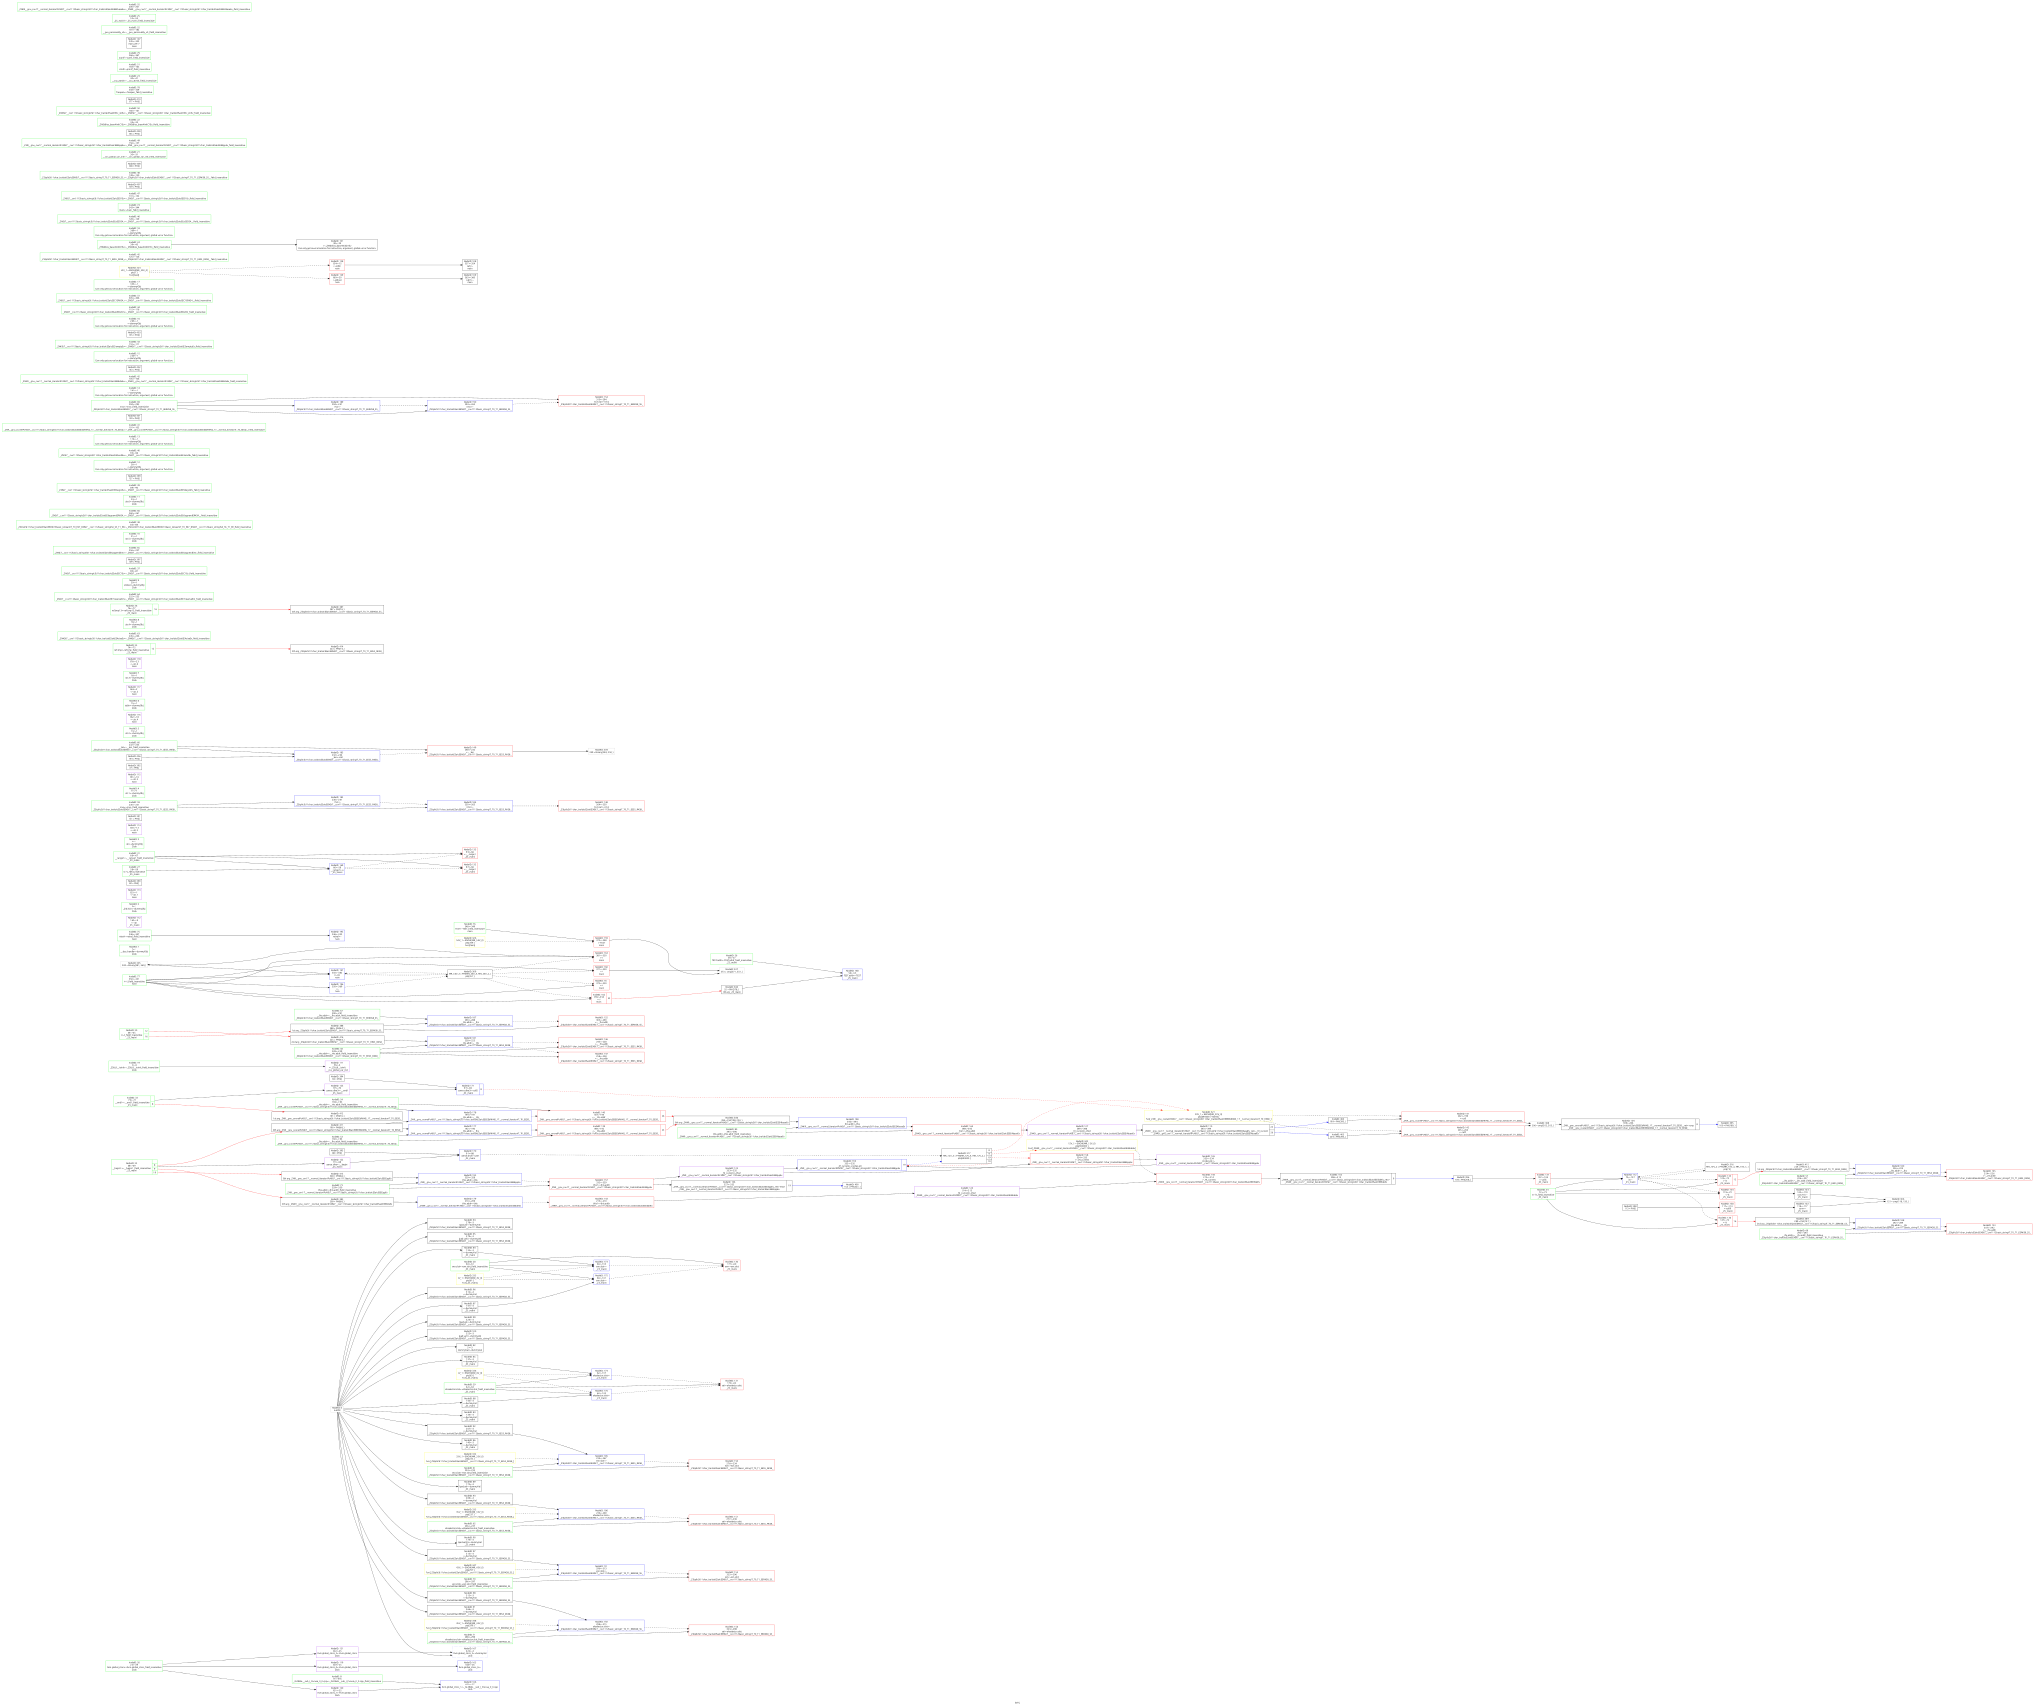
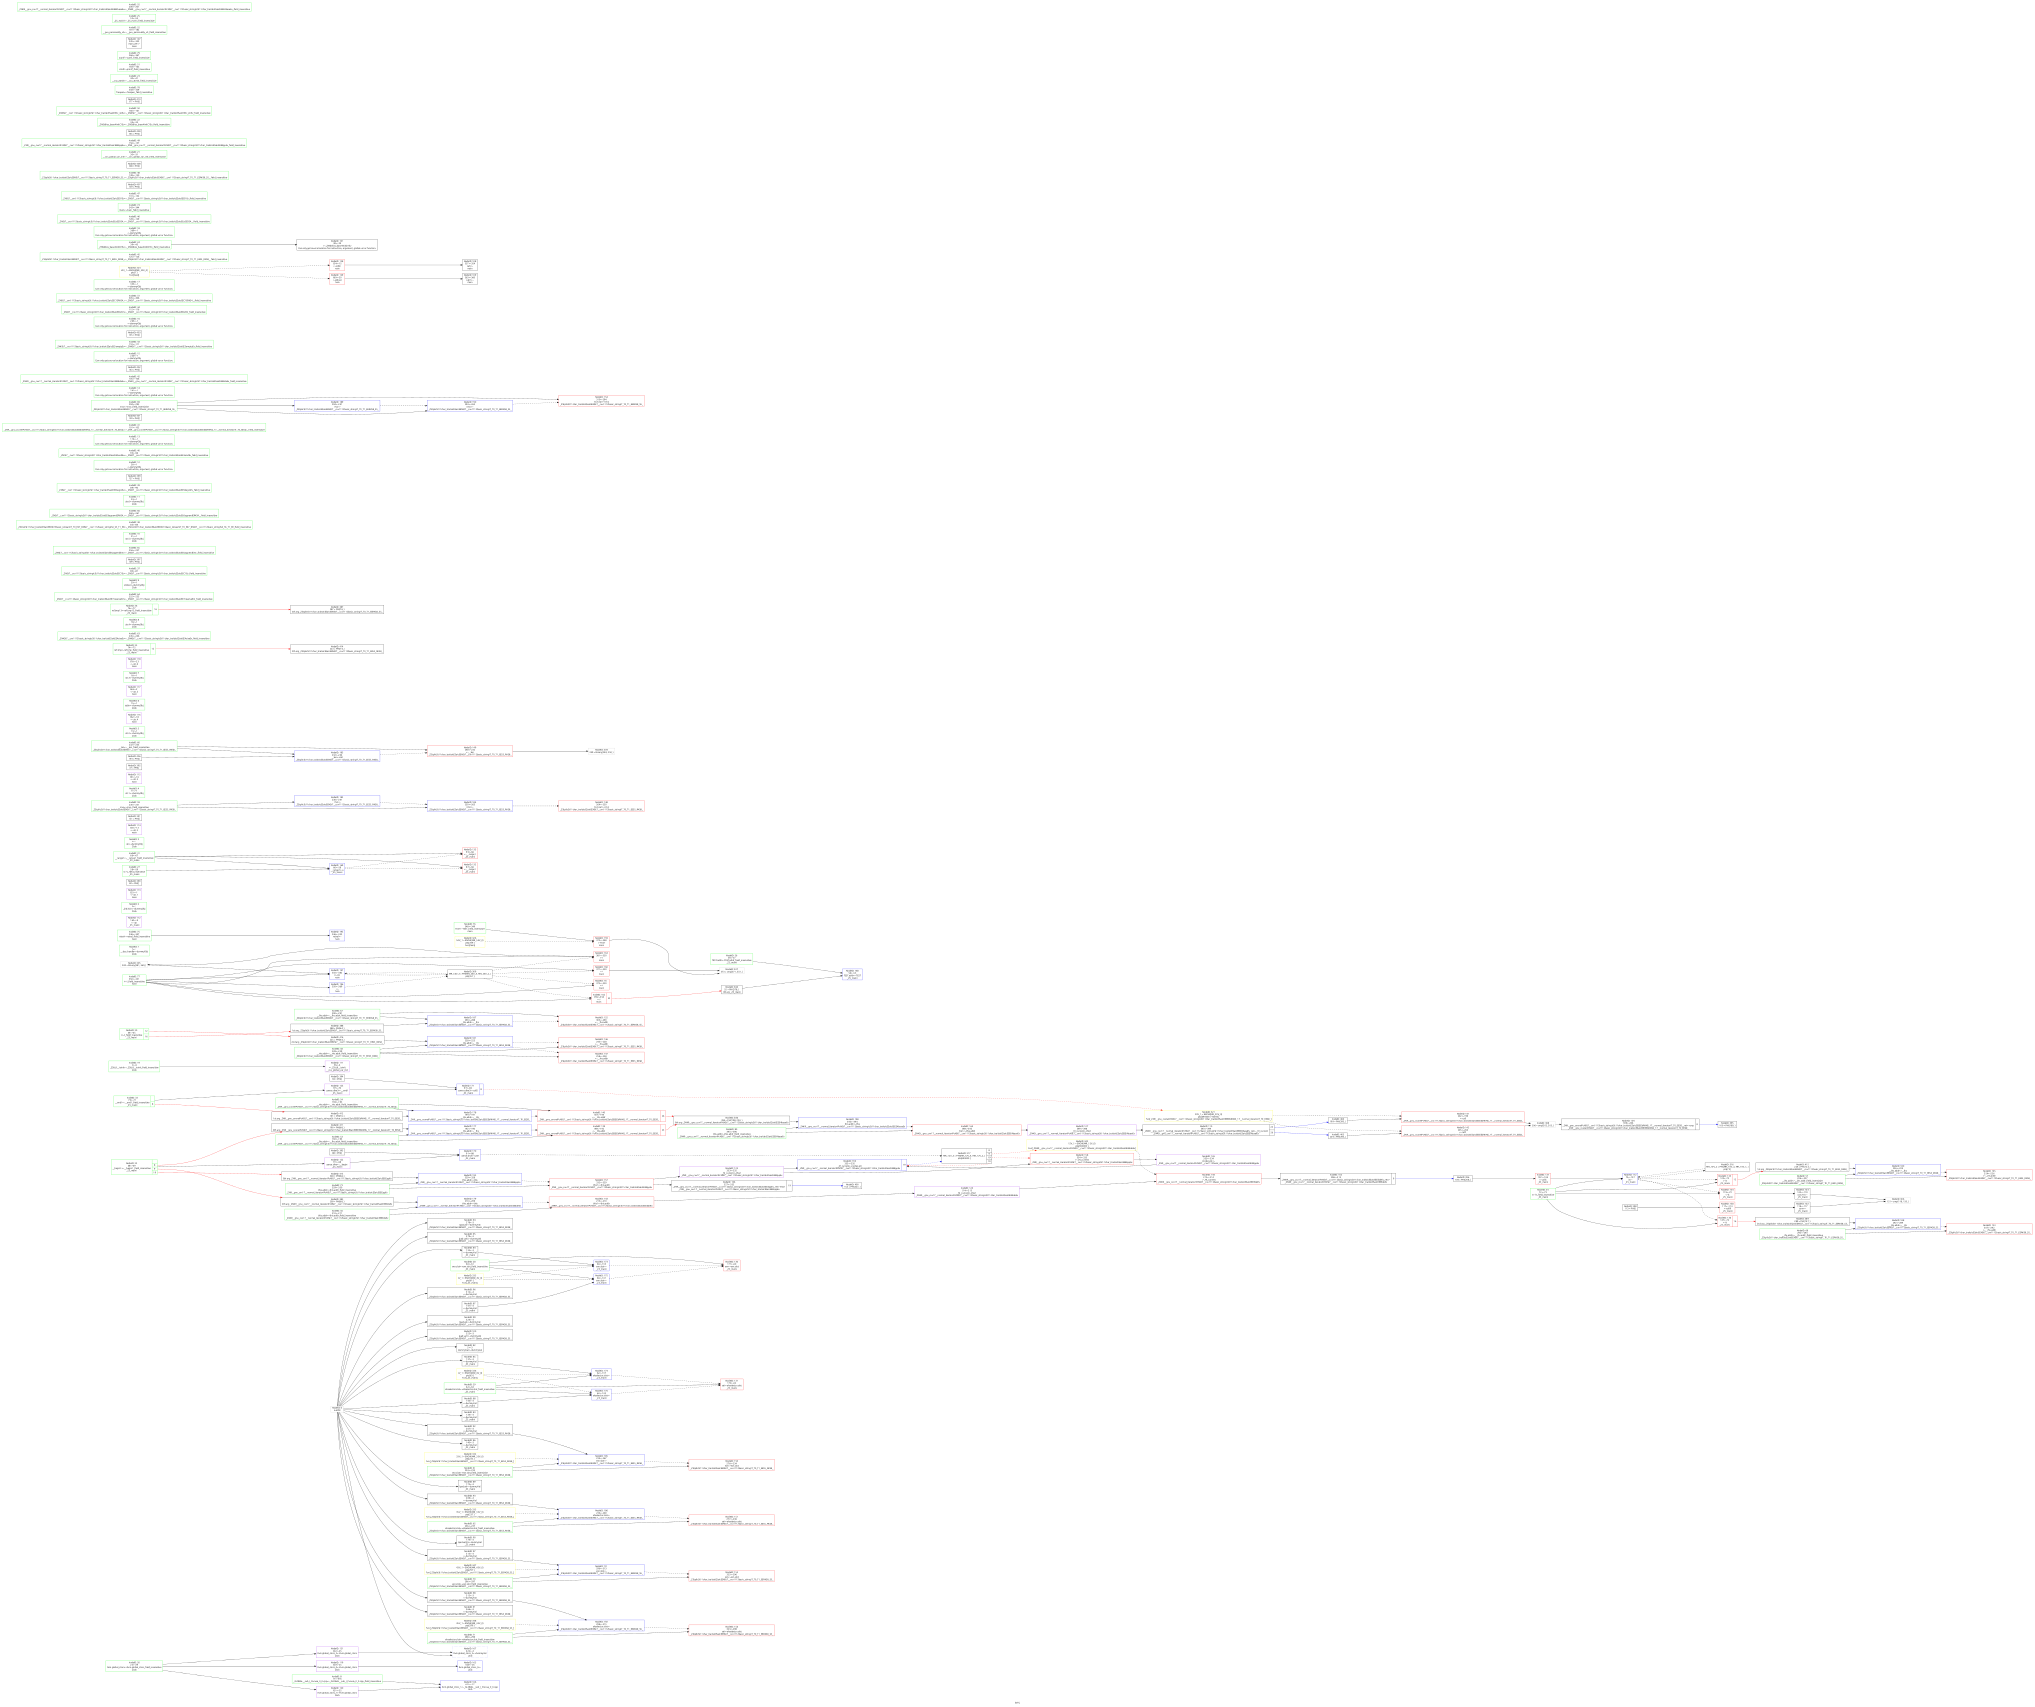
edge "NodeID: 388" -> "NodeID: 152": now "NodeID: 67" -> "NodeID: 152"
edge "NodeID: 317" -> "NodeID: 321": removed
edge "NodeID: 411" -> "NodeID: 178": now "NodeID: 412" -> "NodeID: 178"
node "NodeID: 56": added
edge "NodeID: 0" -> "NodeID: 87": removed
